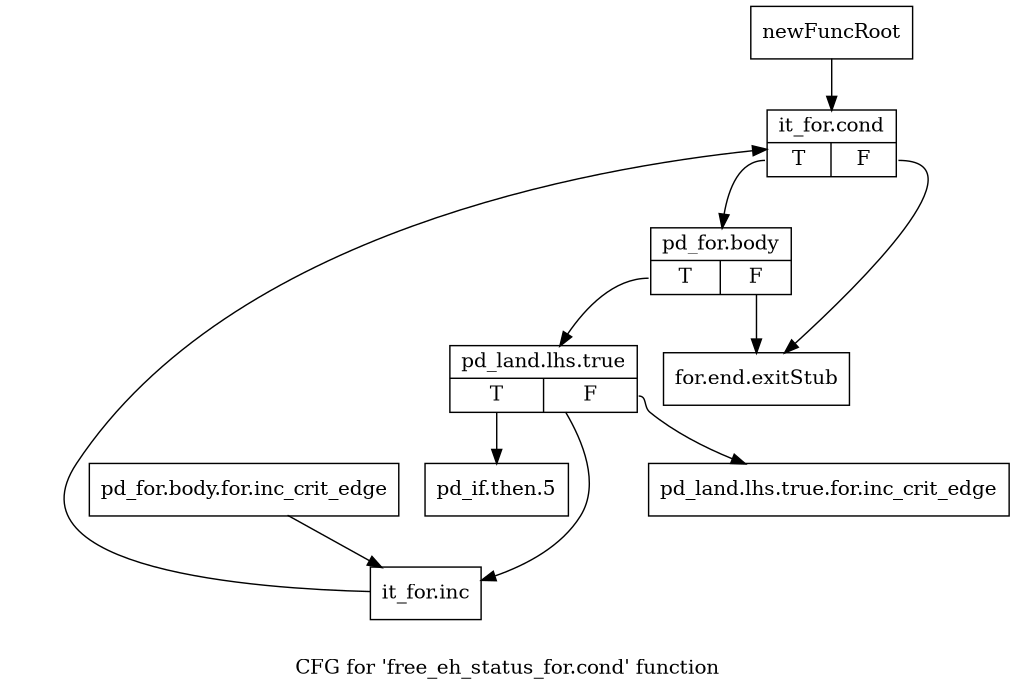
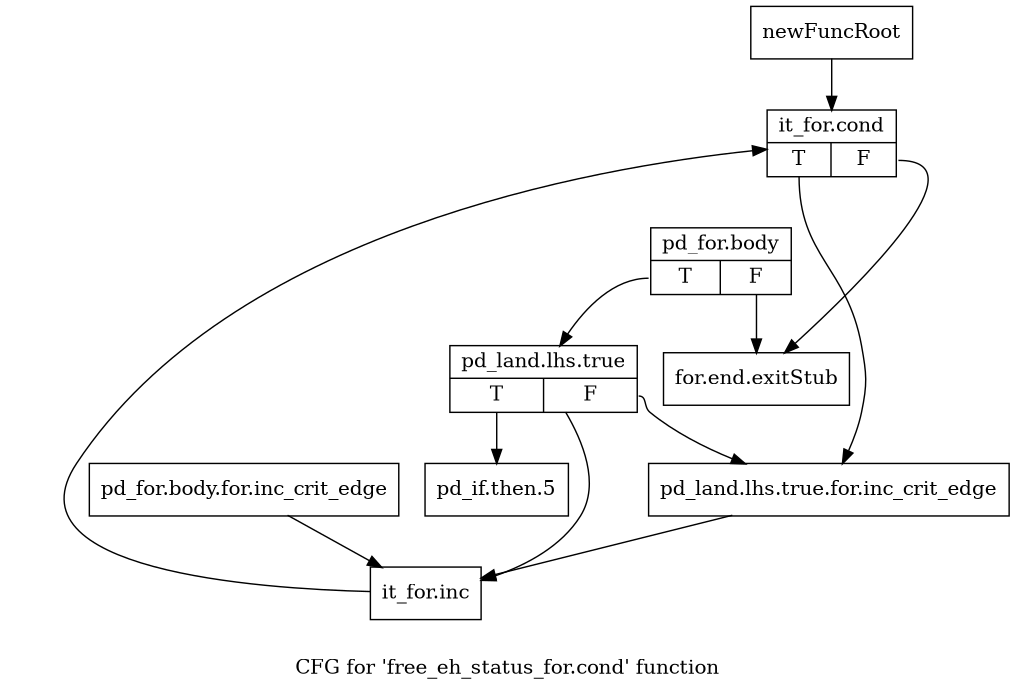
edge "it_for.cond" -> "pd_for.body": now "it_for.cond" -> "pd_land.lhs.true.for.inc_crit_edge"
edge "pd_land.lhs.true.for.inc_crit_edge" -> "it_for.inc": added
